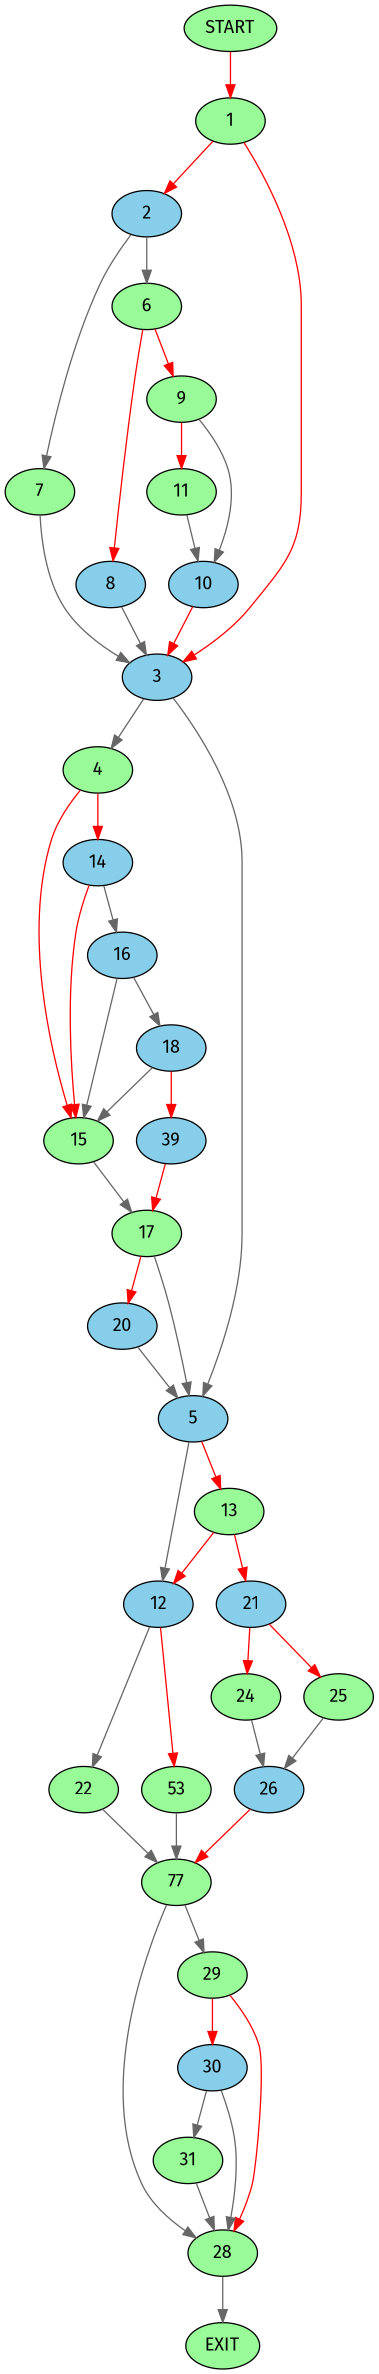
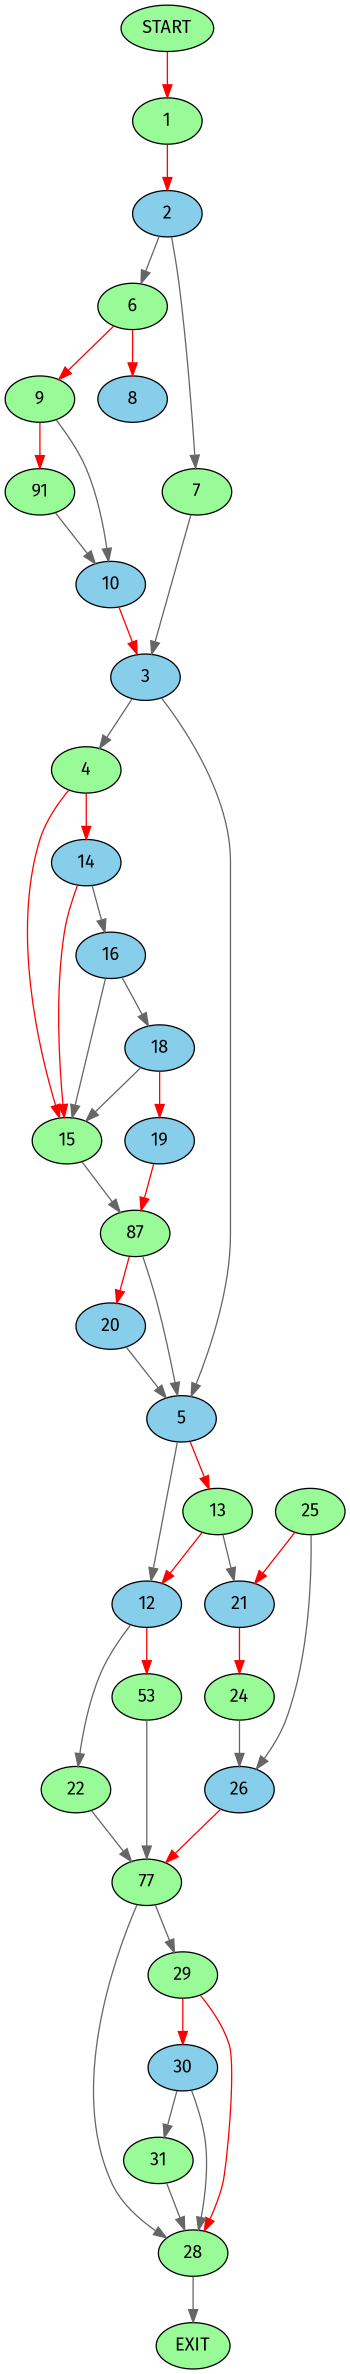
edge "1" -> "3": removed
node "11": label "11" -> "91"
edge "8" -> "3": removed
node "39": label "39" -> "19"
node "17": label "17" -> "87"
edge "13" -> "21": color red -> gray40
edge "21" -> "25": reversed
